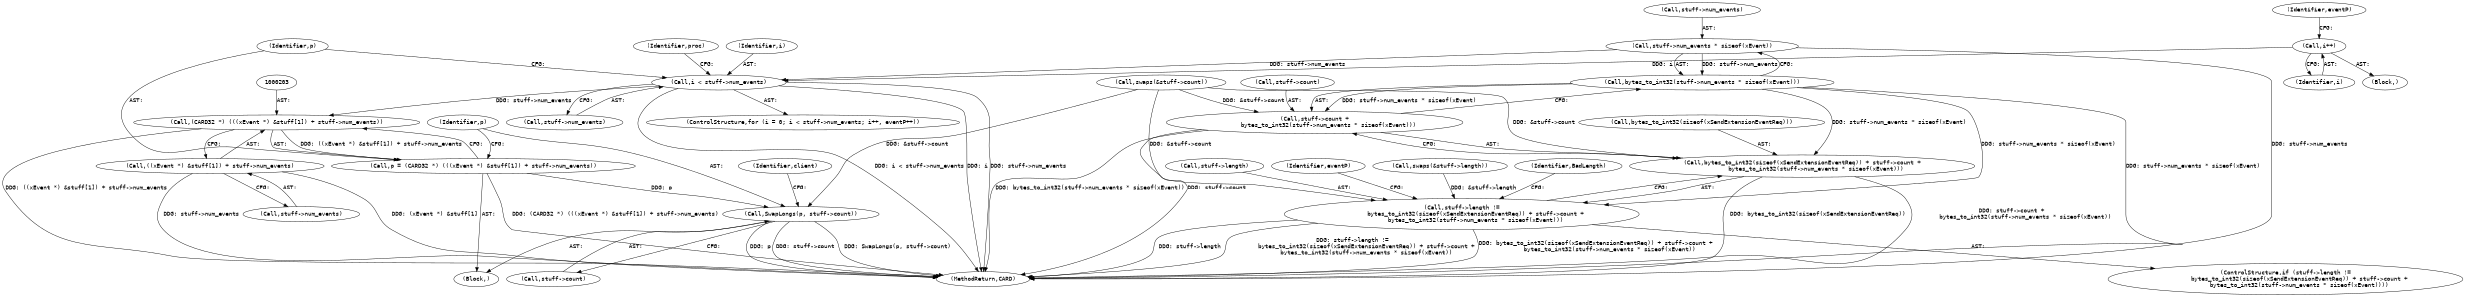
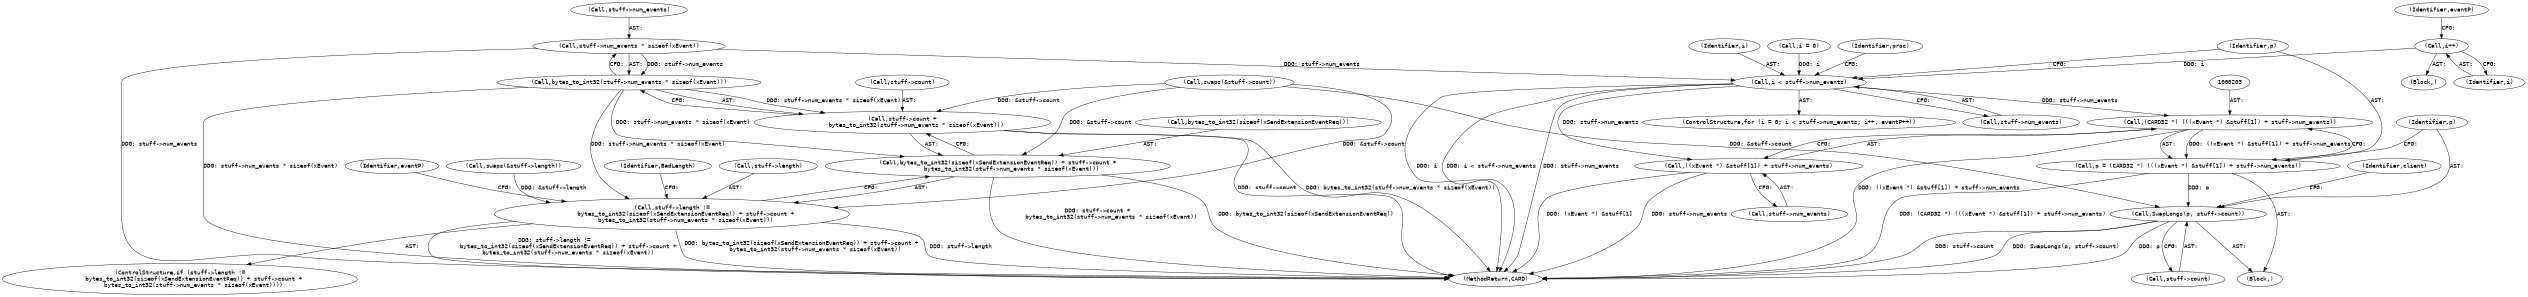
node "(Call,i = 0)": added
edge "(Call,i < stuff->num_events)" -> "(Call,((xEvent *) &stuff[1]) + stuff->num_events)": added, label "DDG: stuff->num_events"
